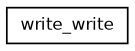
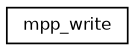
node "write_write": label "write_write" -> "mpp_write"
